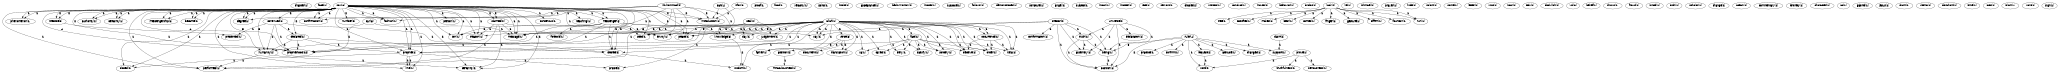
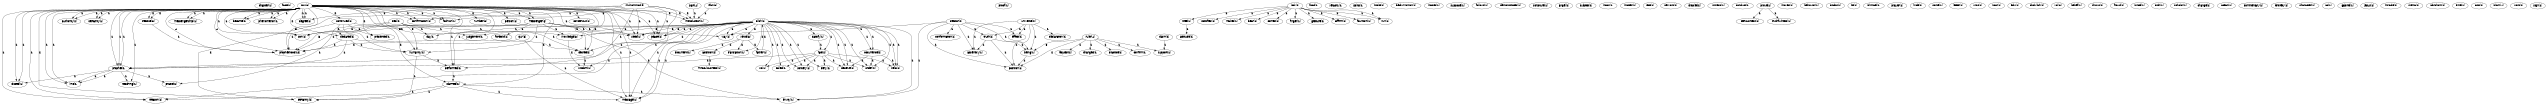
node "appearance(1)": removed
node "salam(1)": removed
node "claim(1)": label "claim(1)" -> "miracle(1)"
edge "messenger(6)" -> "decree(2)": now "messenger(6)" -> "seed(1)"
node "effect(1)": added
edge "part(4)" -> "prophethood(12)": now "seal(2)" -> "prophethood(12)"
edge "fact(2)" -> "satisfy(1)": reversed
edge "ruler(4)" -> "attitude(1)": now "tree(1)" -> "attitude(1)"
edge "allah(1)" -> "father(1)": reversed
edge "claimed(2)" -> "performed(1)": reversed
node "word(2)": removed
edge "prophet(1)" -> "teaching(1)": added, label "1"
